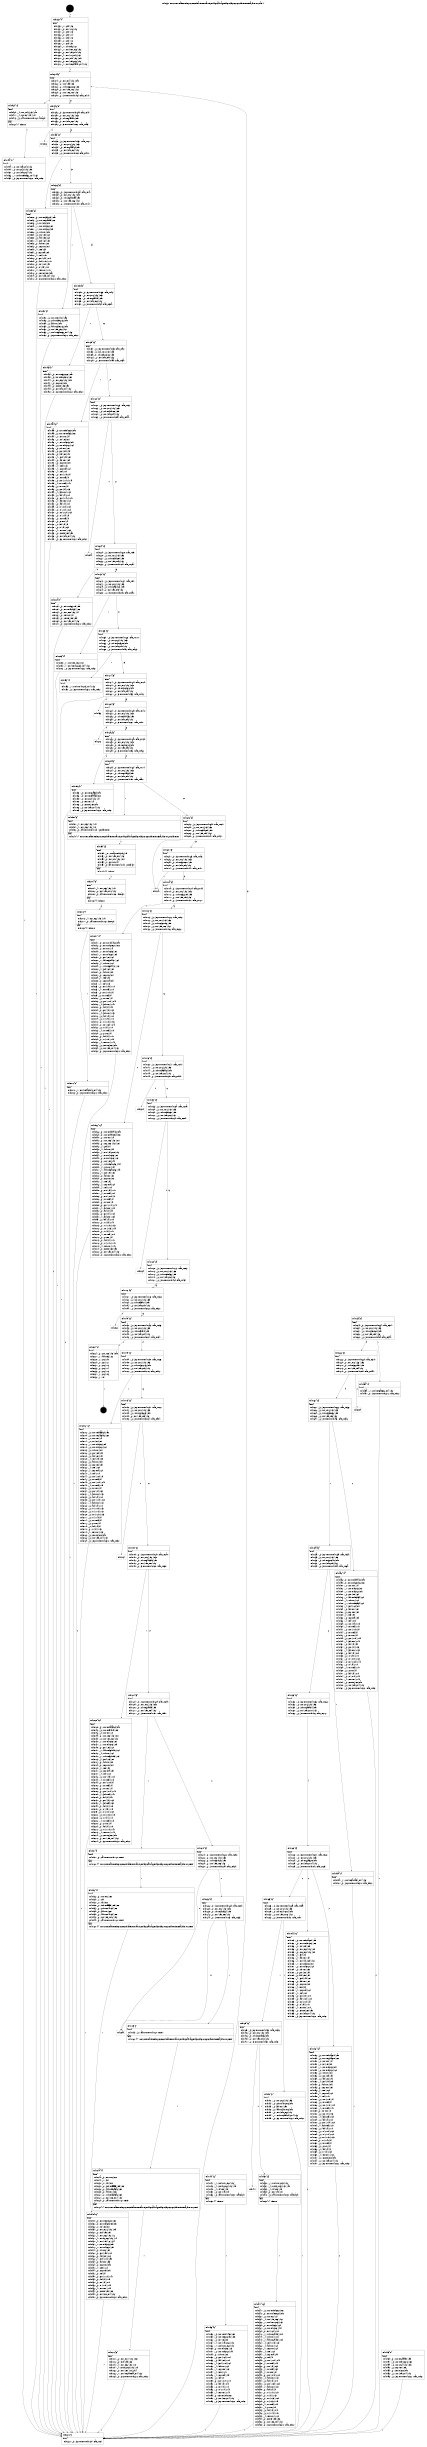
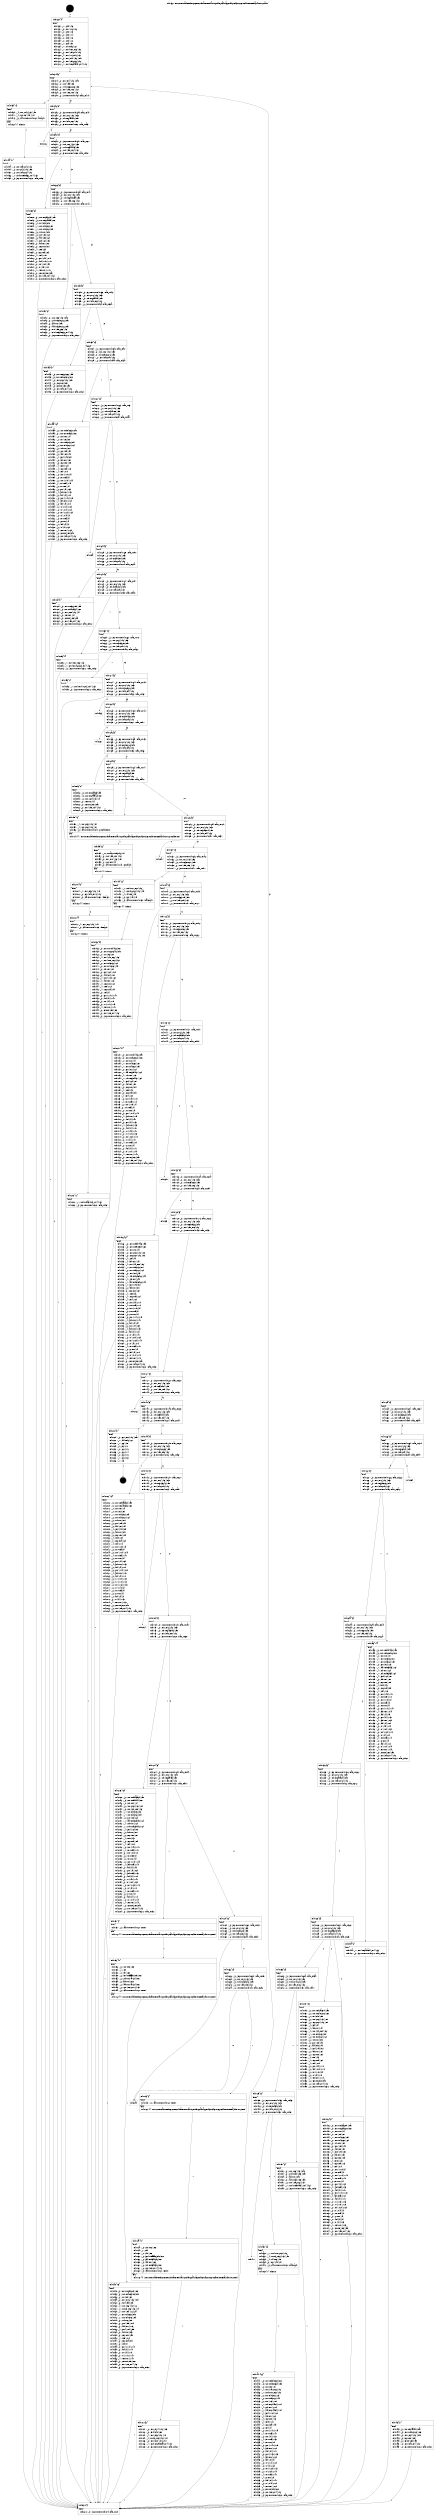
edge "0x4016f1 [25]" -> "0x4022a1": now "0x4016f1 [25]" -> "0x401d41 [23]"
node "0x401aea [12]": removed
